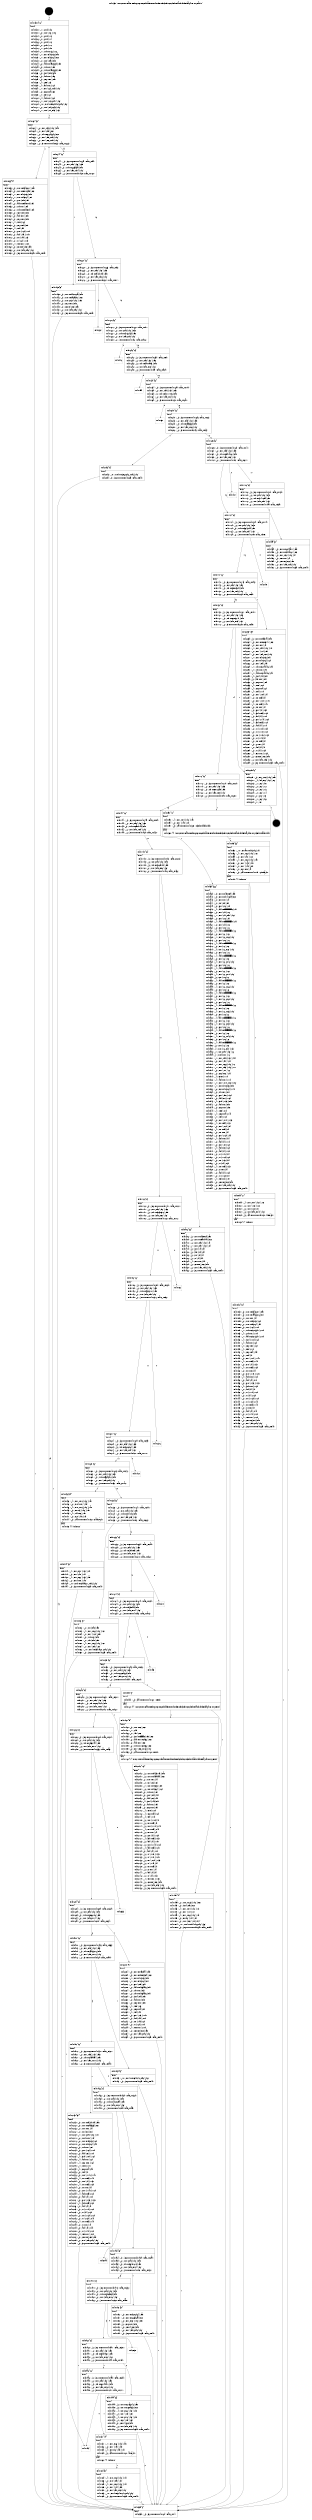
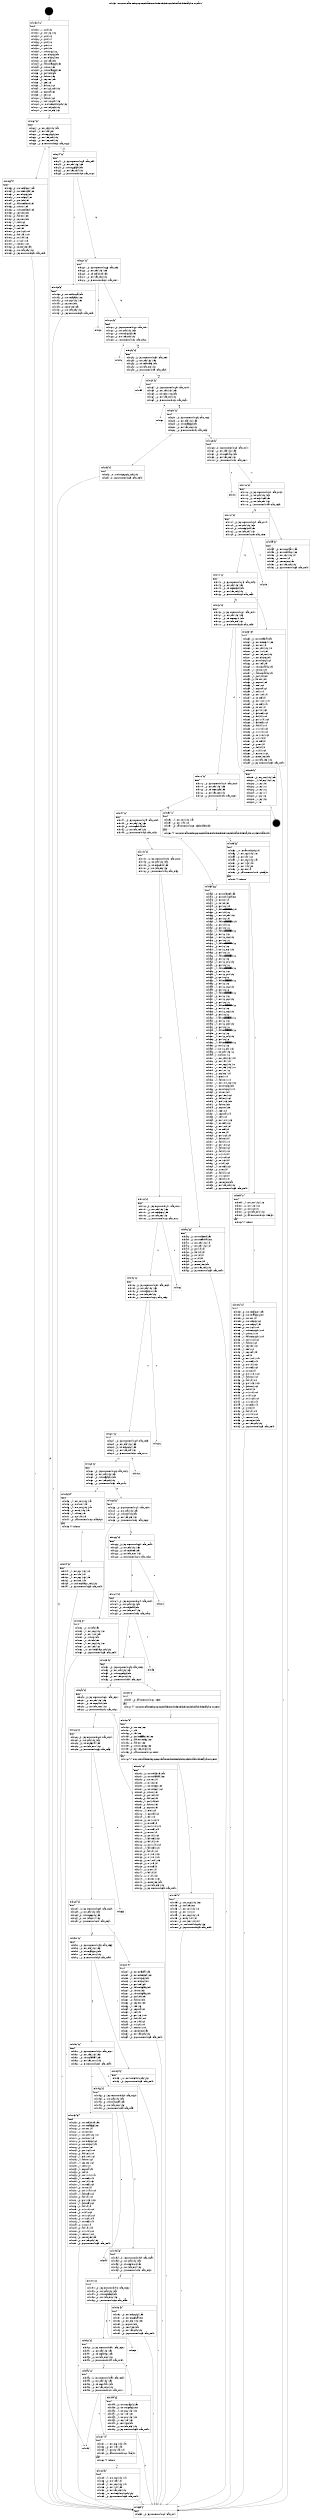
edge "0x4016ec [28]" -> "0x401724 [28]": now "0x401708 [28]" -> "0x401724 [28]"
edge "0x401dbd [5]" -> "0x401dea [41]": now "0x401dc2 [40]" -> "0x401dea [41]"
